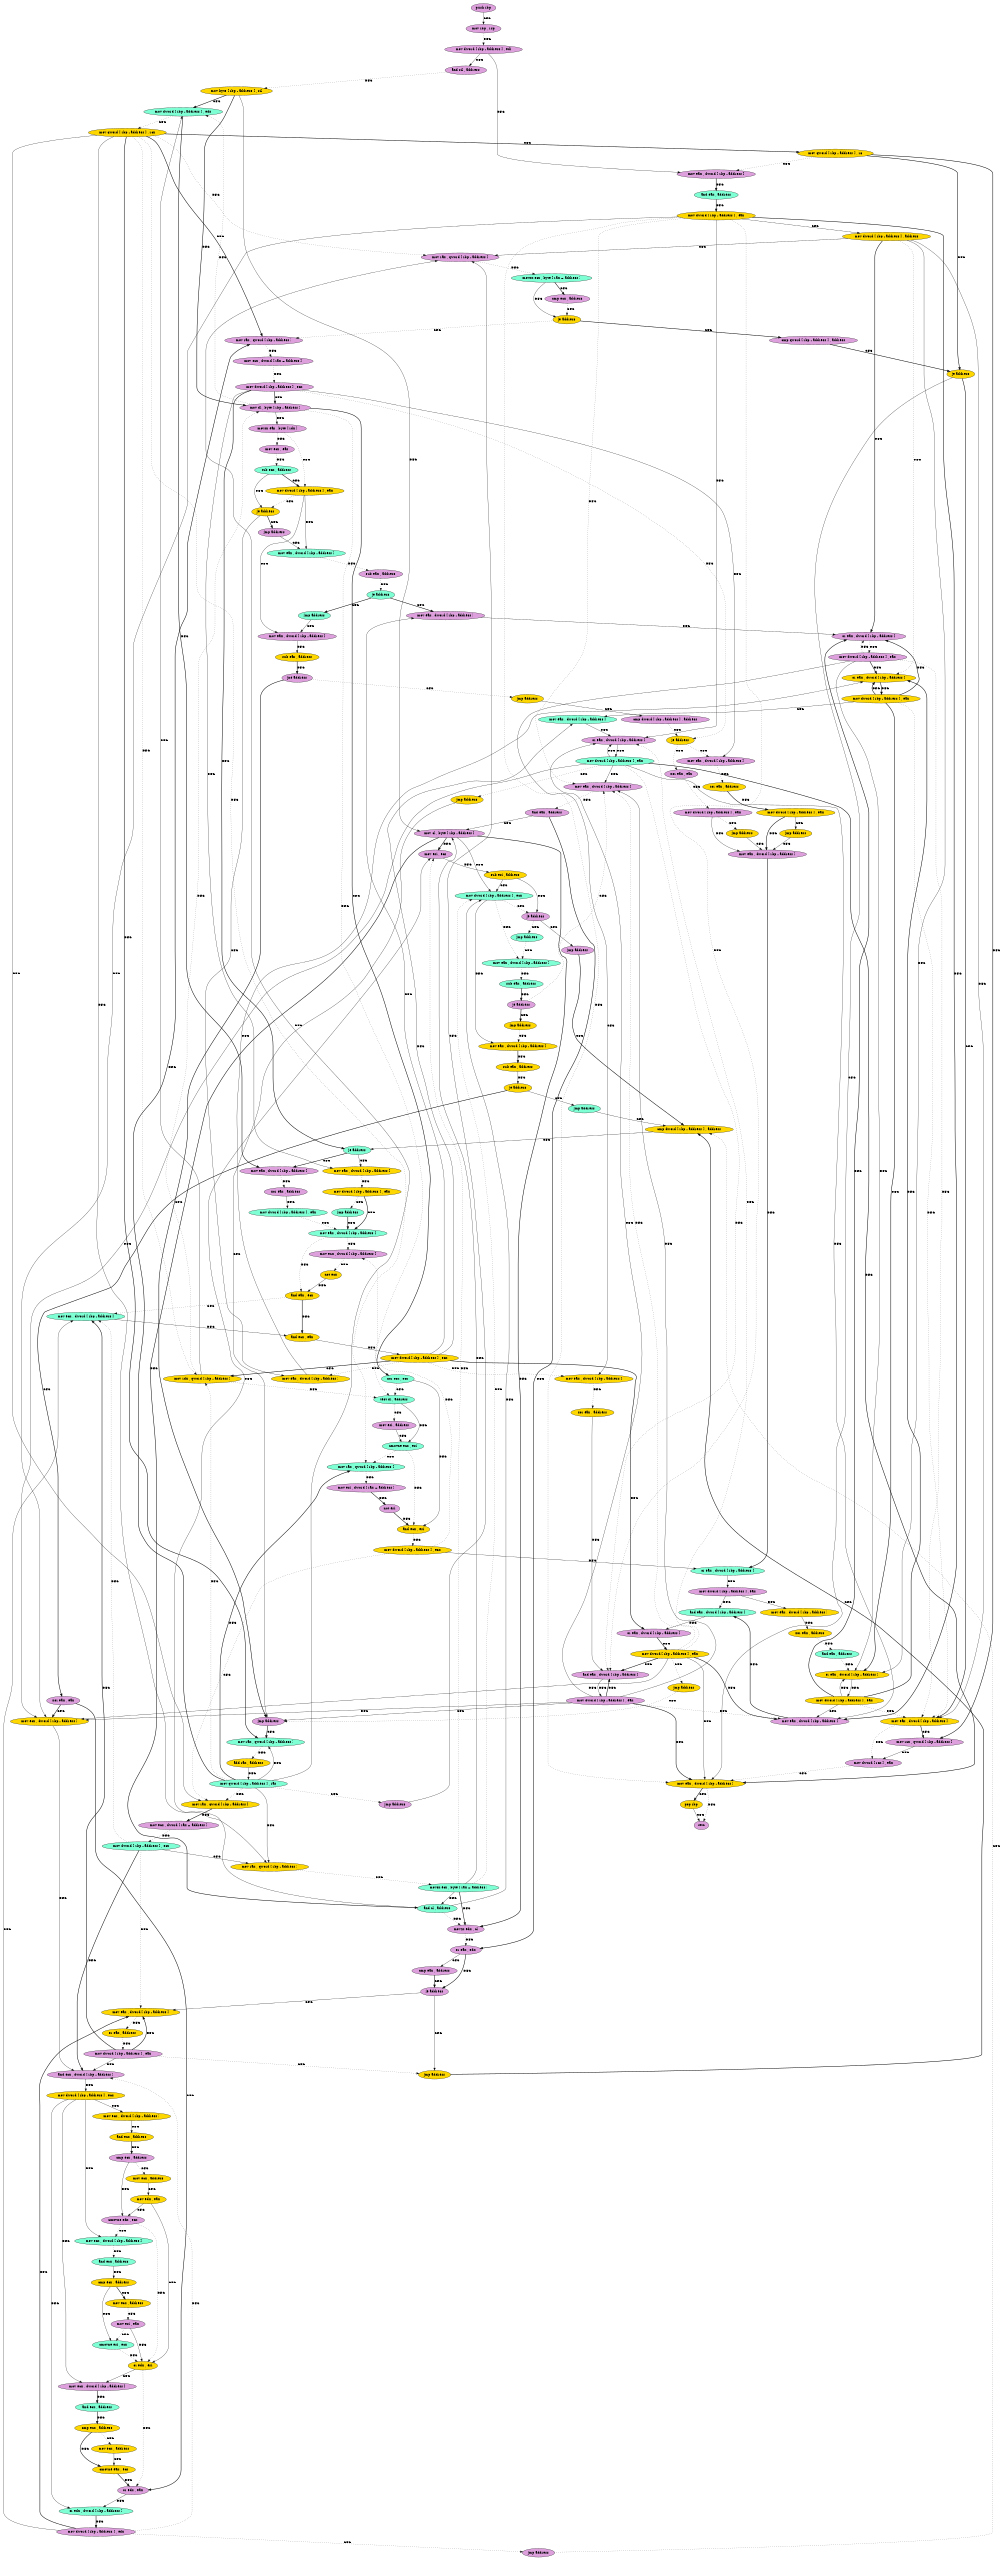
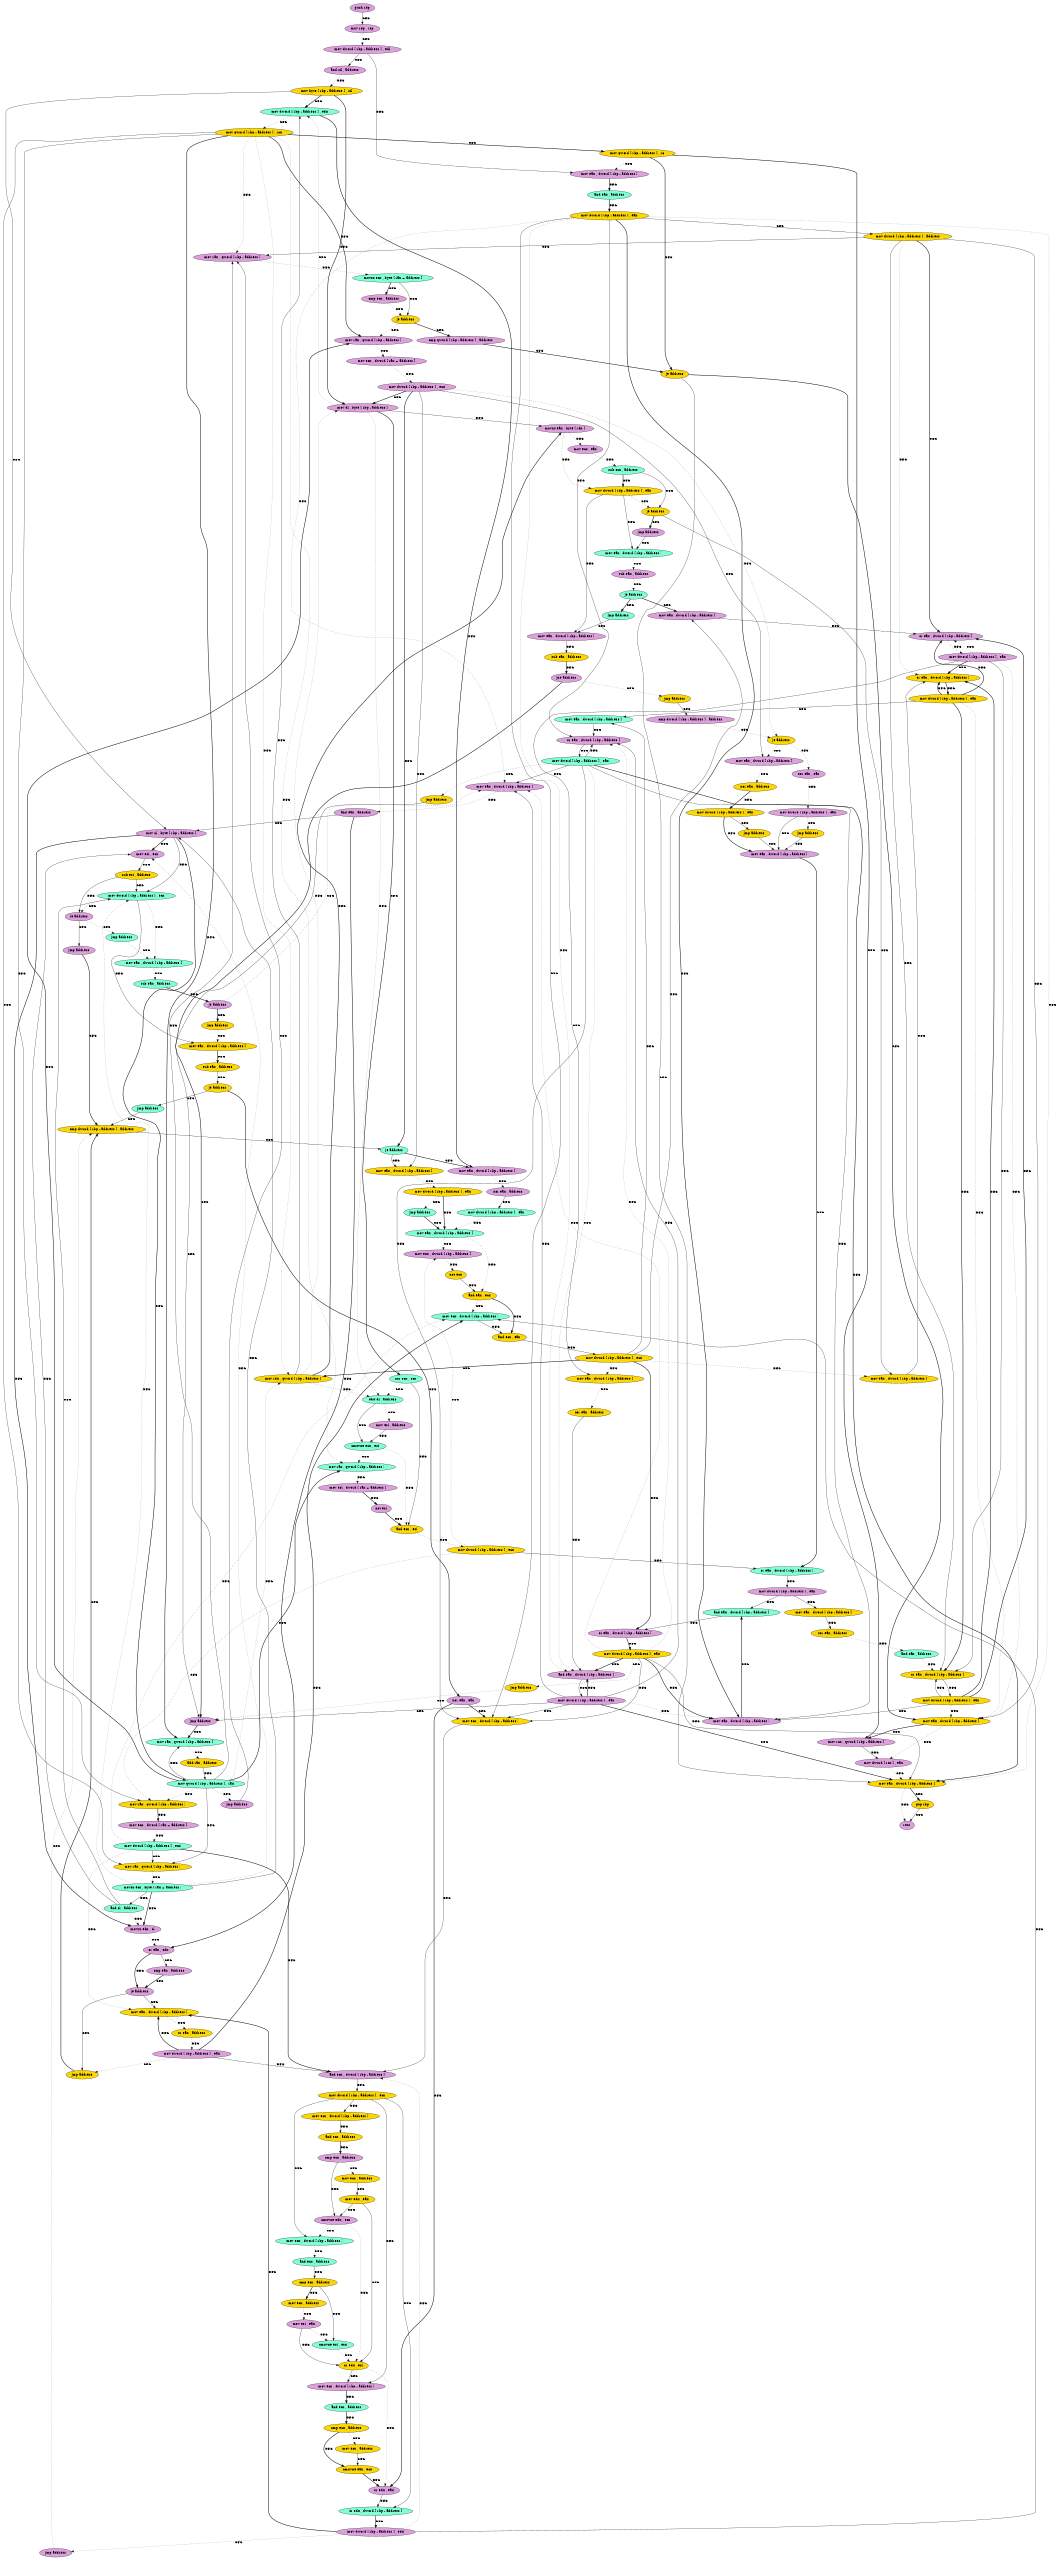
edge "mov rbp , rsp" -> "mov dword [ rbp - address ] , edi": label "DFG" -> "CFG"
edge "mov rdx , qword [ rbp - address ]" -> "movsx eax , byte [ rdx ]": added, label "DFG"
edge "mov cl , byte [ rbp - address ]" -> "and cl , address": now "mov cl , byte [ rbp - address ]" -> "mov qword [ rbp - address ] , rax"
